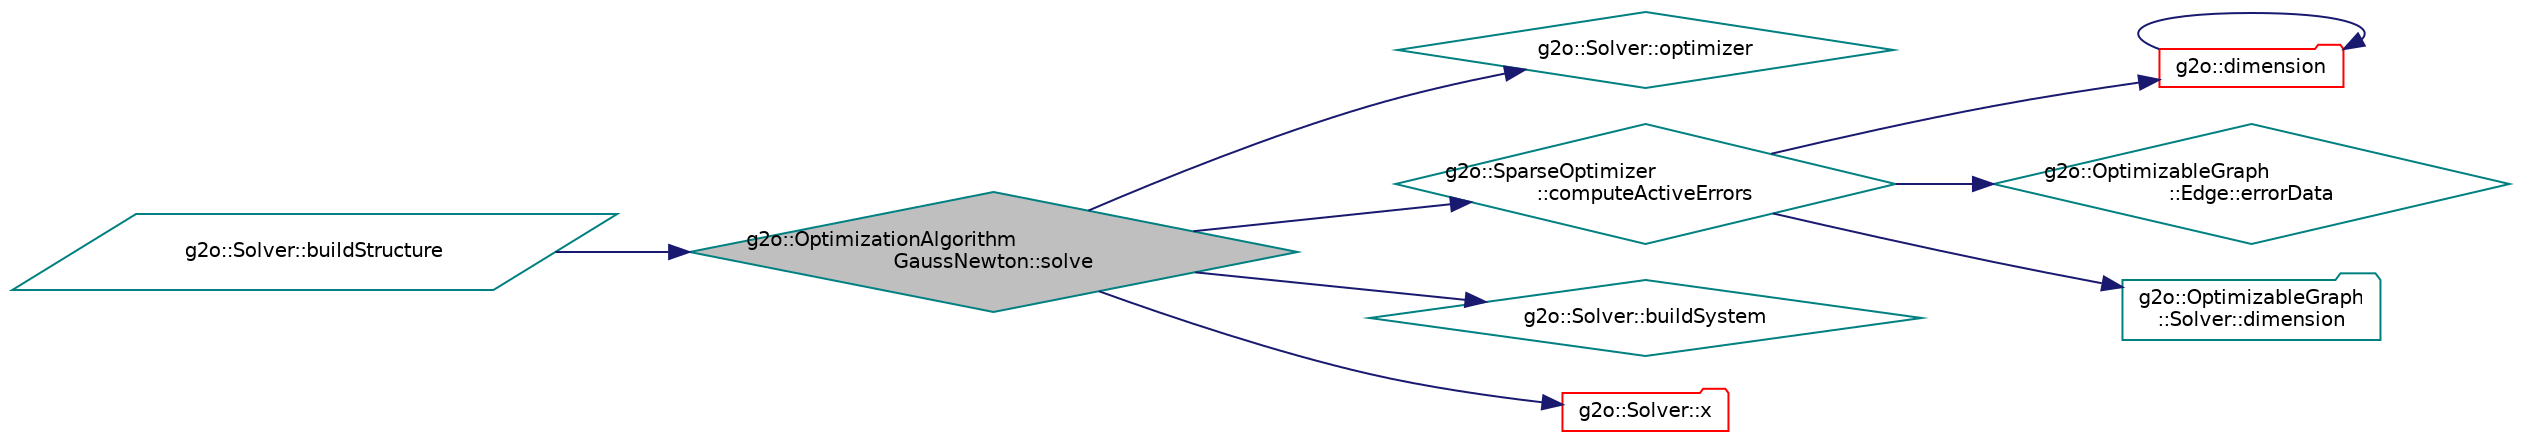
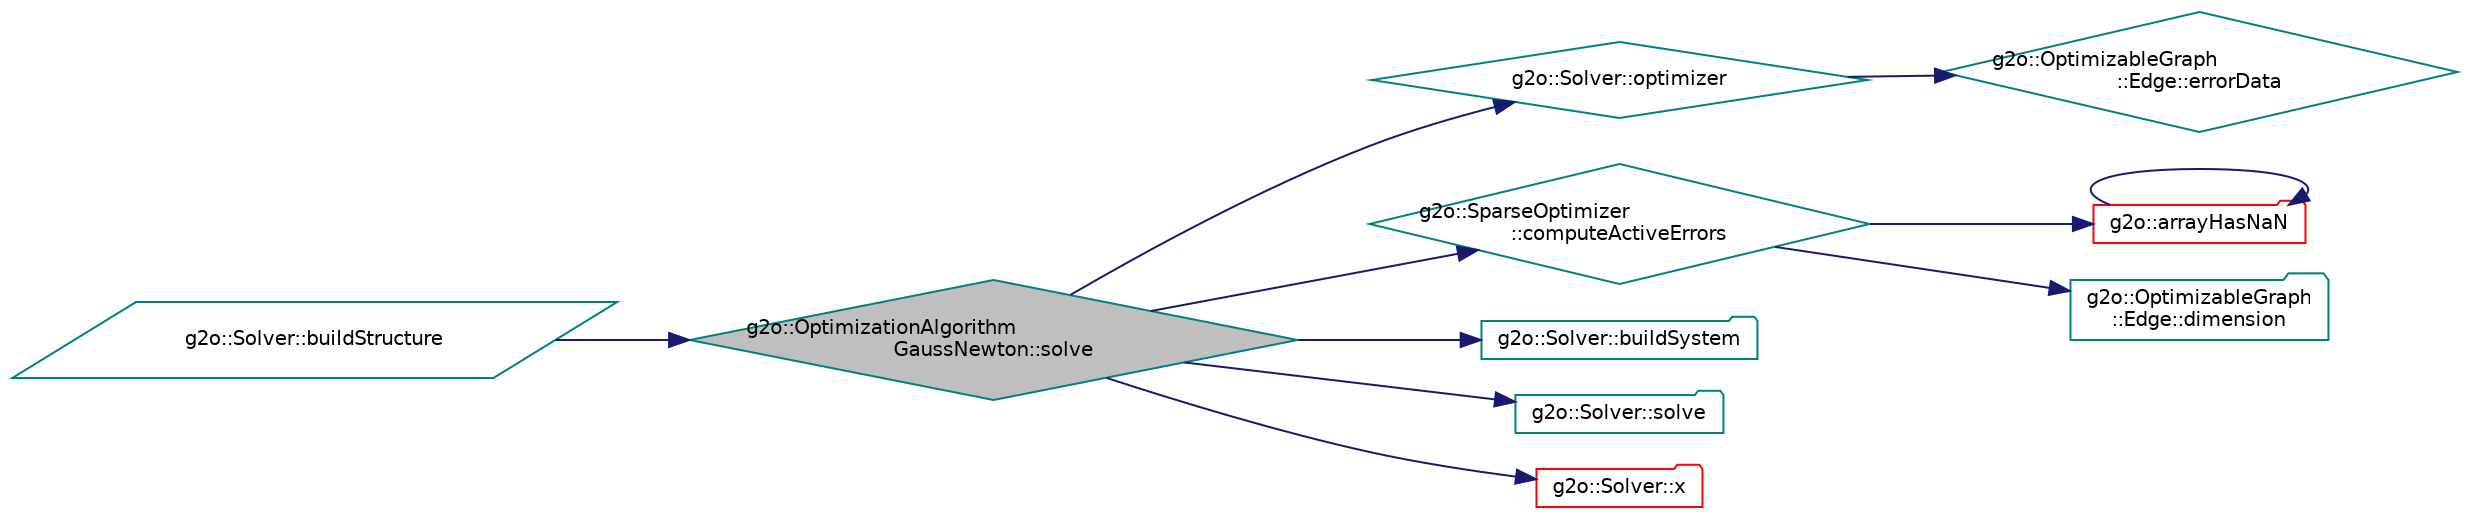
node "g2o::dimension": label "g2o::dimension" -> "g2o::arrayHasNaN"
edge "g2o::SparseOptimizer ::computeActiveErrors" -> "g2o::OptimizableGraph ::Edge::errorData": now "g2o::Solver::optimizer" -> "g2o::OptimizableGraph ::Edge::errorData"
node "g2o::OptimizableGraph ::Solver::dimension": label "g2o::OptimizableGraph ::Solver::dimension" -> "g2o::OptimizableGraph ::Edge::dimension"
node "g2o::Solver::buildSystem": shape diamond -> folder
node "g2o::Solver::solve": added
